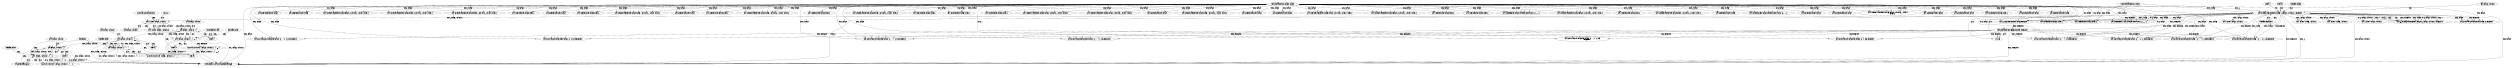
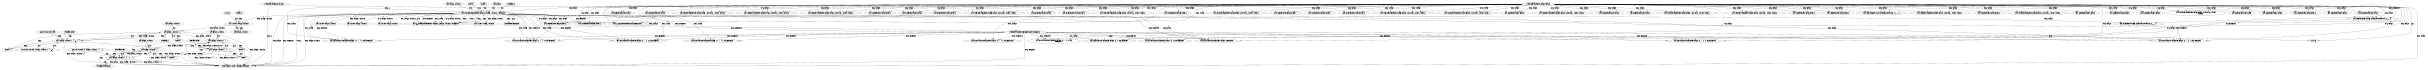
node "(Identifier,y)": added
node "(Identifier,image)": label "(Identifier,image)" -> "(Call,image)"
edge "(MethodParameterIn,Image *image)" -> "(Call,ConstrainColormapIndex(image,(*p) & 0x0f,exception))": now "(Call,SetPixelGreen(image,ScaleCharToQuantum(*p++),q))" -> "(Call,ConstrainColormapIndex(image,(*p) & 0x0f,exception))"
edge "(MethodParameterIn,Image *image)" -> "(Call,SetPixelGreen(image,ScaleCharToQuantum(*p++),q))": label "DDG: image" -> "DDG: exception"
node "(ConstrainColormapIndex,3)": label "(ConstrainColormapIndex,3)" -> "(Literal,3)"
node "(Call,SetPixelBlue(image,ScaleCharToQuantum(*p++),q))": label "(Call,SetPixelBlue(image,ScaleCharToQuantum(*p++),q))" -> "(Call,SetPixelBlue(ssize,ScaleCharToQuantum(*p++),q))"
edge "(MethodParameterIn,Image *image)" -> "(Call,SyncAuthenticPixels(image,exception))": label "AST: image" -> "DDG: image"
edge "(MethodParameterIn,Image *image)" -> "(Call,ConstrainColormapIndex(image,*p,exception))": label "DDG: image" -> "DDG: exception"
edge "(MethodParameterIn,ssize_t y)" -> "1000105": removed, label "AST:"
edge "(MethodParameterIn,Image *image)" -> "(Call,ConstrainColormapIndex(image,(*p) & 0x3,exception))": label "DDG: 1" -> "DDG: image"
node "(Call,SetPixelRed(ssize,ScaleCharToQuantum(*p++),q))": label "(Call,SetPixelRed(ssize,ScaleCharToQuantum(*p++),q))" -> "(Call,SetPixelRed(image,ScaleCharToQuantum(*p++),q))"
node "(Identifier,exception)": label "(Identifier,exception)" -> "(SetPixelRed,exception)"
node "(Call,(ssize_t) image->columns-3)": removed
node "(SetPixelBlue,break;)": label "(SetPixelBlue,break;)" -> "(ControlStructure,break;)"
edge "(MethodParameterIn,ExceptionInfo *exception)" -> "(Call,ConstrainColormapIndex(image,(*p) & 0x0f,exception))": label "DDG: exception" -> "CFG: "
edge "(MethodParameterIn,ExceptionInfo *exception)" -> "(Call,ConstrainColormapIndex(image,(*p) & 0x3,exception))": label "DDG: exception" -> "DDG: image"
edge "(MethodParameterIn,ExceptionInfo *exception)" -> "(Call,ConstrainColormapIndex(image,*p,exception))": added, label "DDG: exception"
edge "(Call,(image->columns % 4) != 0)" -> "(ControlStructure,if ((image->columns % 4) != 0))": label "DDG: exception" -> "AST: "
node "(ControlStructure,if ((image->columns % 4) > 1))": removed
edge "(Call,(image->columns % 4) > 2)" -> "(MagickBooleanType,2)": label "CFG: " -> "DDG: image"
edge "(Call,(image->columns % 4) > 2)" -> "(ControlStructure,if ((image->columns % 4) > 2))": reversed
node "(MethodReturn,static MagickBooleanType)": label "(MethodReturn,static MagickBooleanType)" -> "(MethodReturn,ssize MagickBooleanType)"
